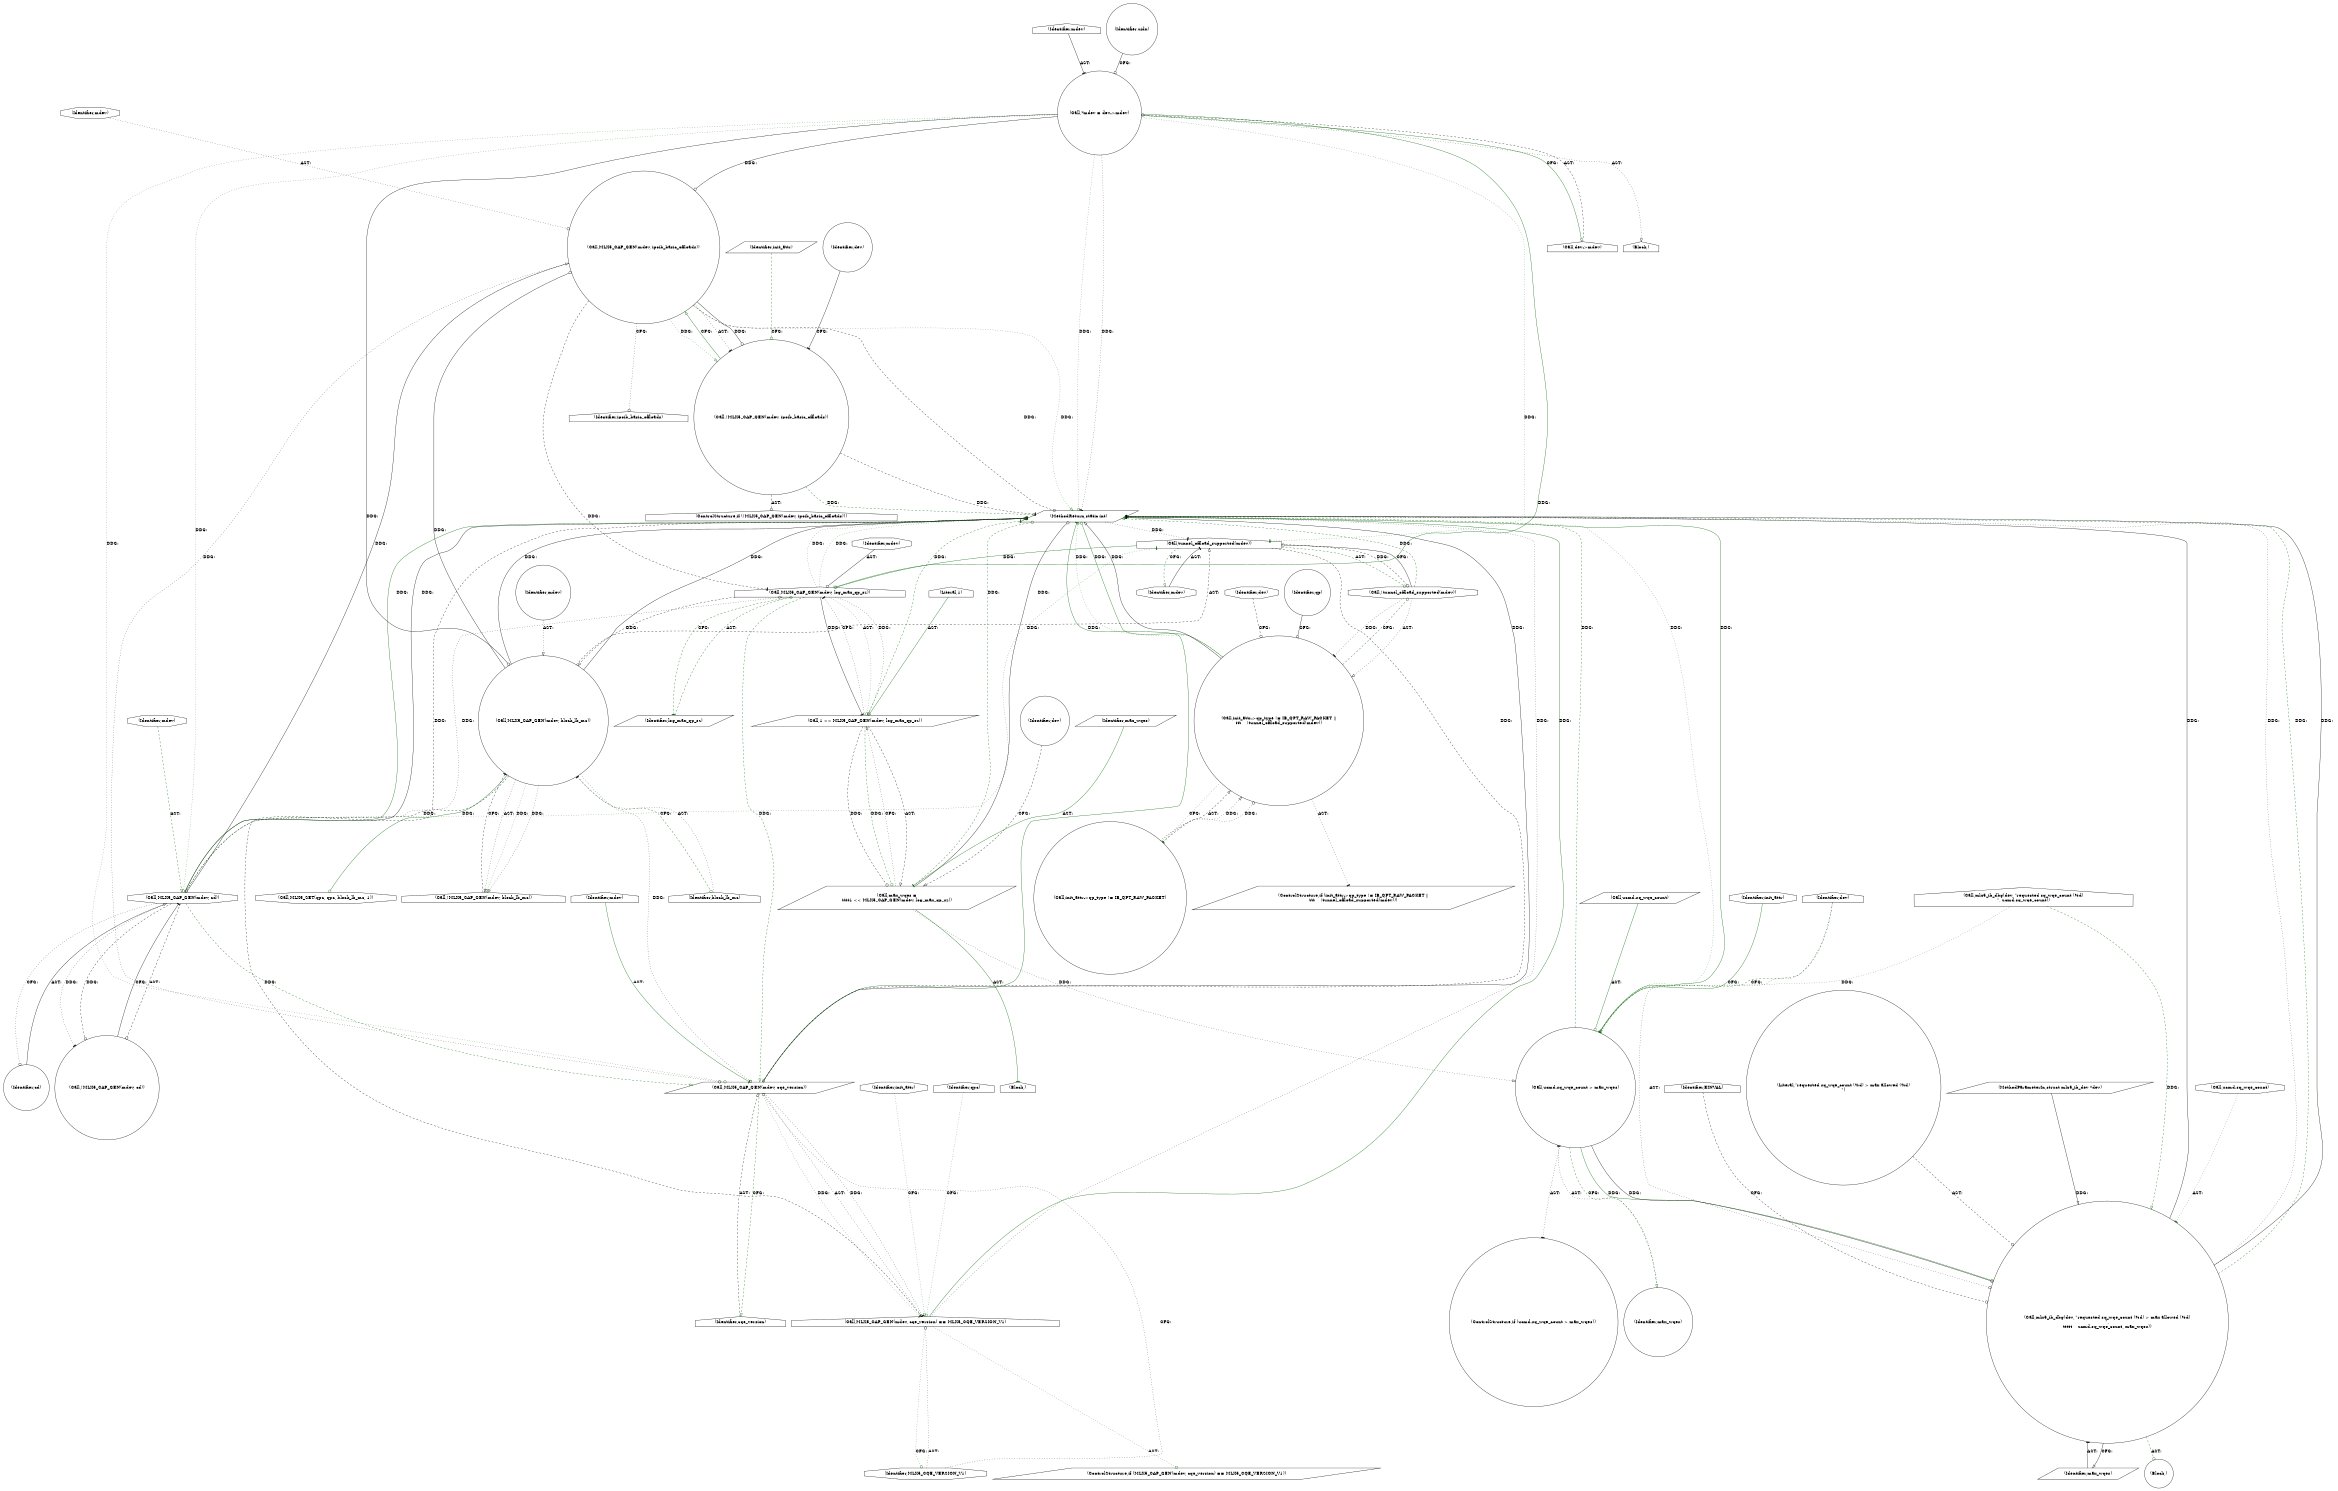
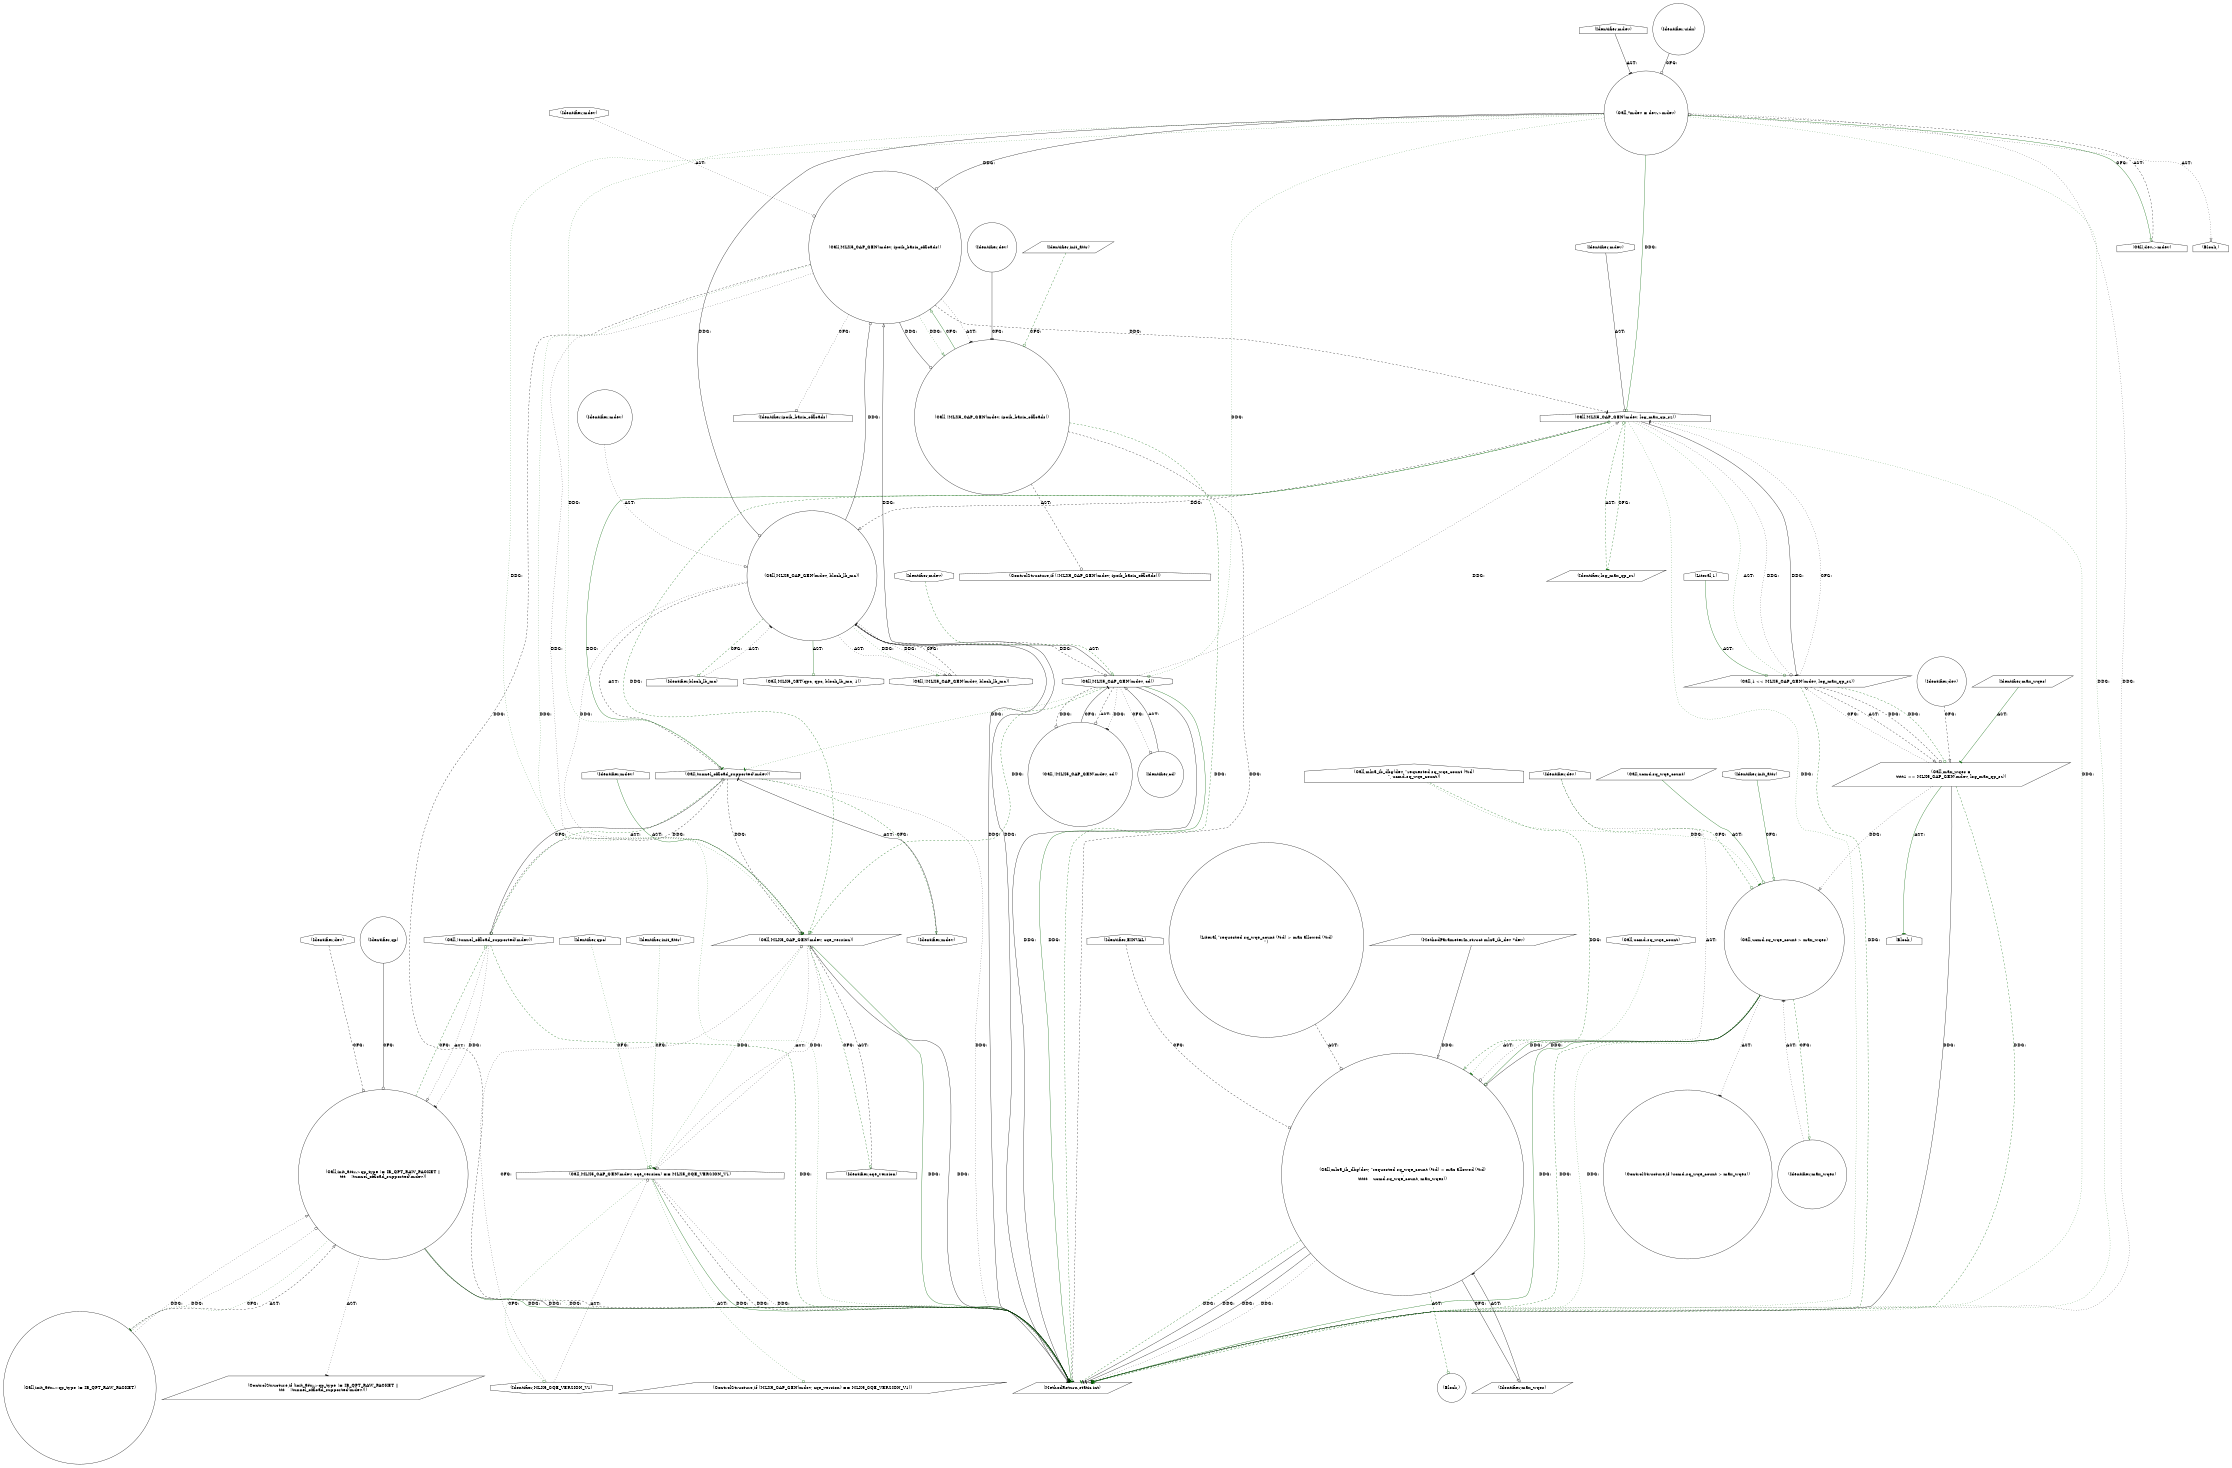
edge "(MethodReturn,static int)" -> "(Call,tunnel_offload_supported(mdev))": reversed
edge "(Call,MLX5_CAP_GEN(mdev, block_lb_mc))" -> "(Call,MLX5_SET(qpc, qpc, block_lb_mc, 1))": label "DDG: " -> "AST: "
node "(Call,!MLX5_CAP_GEN(mdev, block_lb_mc))": shape house -> octagon
